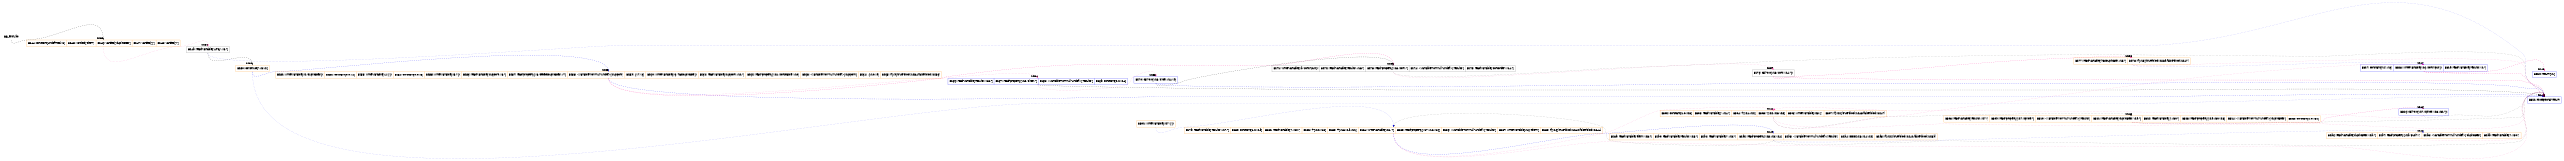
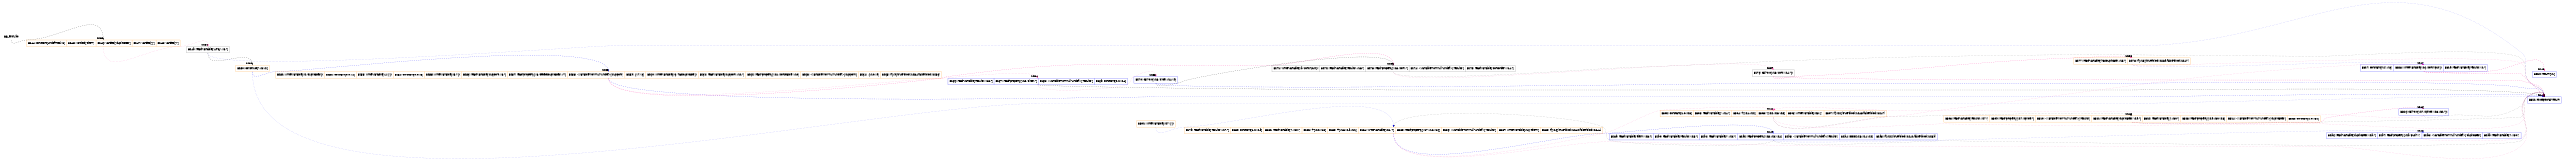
node "3296: read-variable['duplicates',v29,-]": color darkorange -> blue
node "3289: read-variable['elem',v23,-]": color darkorange -> blue
